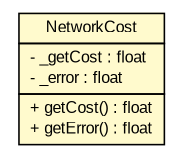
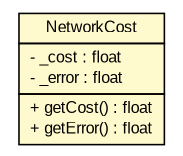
node "NetworkCost": text "- _getCost : float" -> "- _cost : float"
